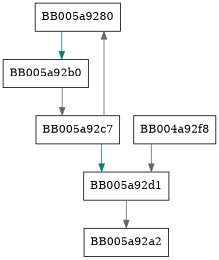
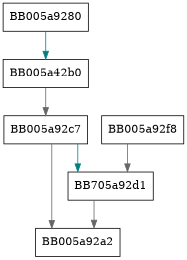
node "BB005a92b0": label "BB005a92b0" -> "BB005a42b0"
edge "BB005a92c7" -> "BB005a9280": now "BB005a92c7" -> "BB005a92a2"
node "BB004a92f8": label "BB004a92f8" -> "BB005a92f8"
node "BB005a92d1": label "BB005a92d1" -> "BB705a92d1"
